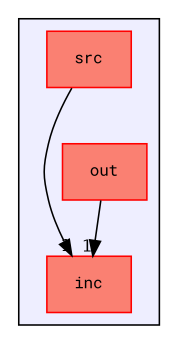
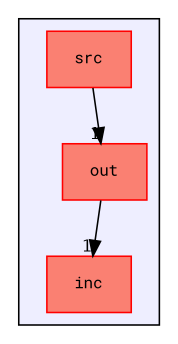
edge "src" -> "inc": now "src" -> "out"
